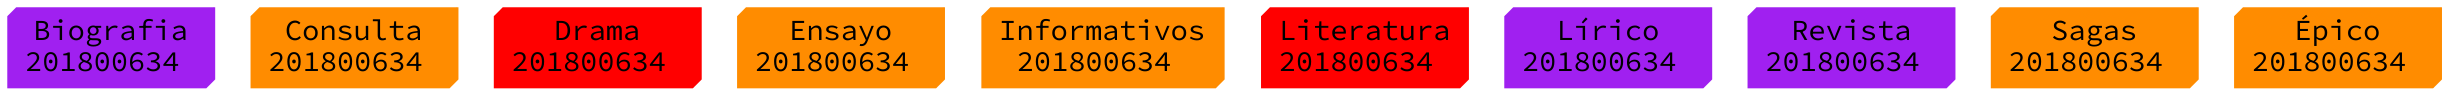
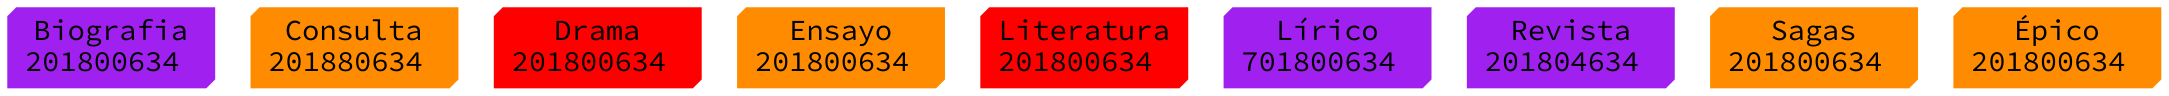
node "Consulta 201800634": label "Consulta 201800634" -> "Consulta 201880634"
node "Informativos 201800634": removed
node "Lírico 201800634": label "Lírico 201800634" -> "Lírico 701800634"
node "Revista 201800634": label "Revista 201800634" -> "Revista 201804634"
